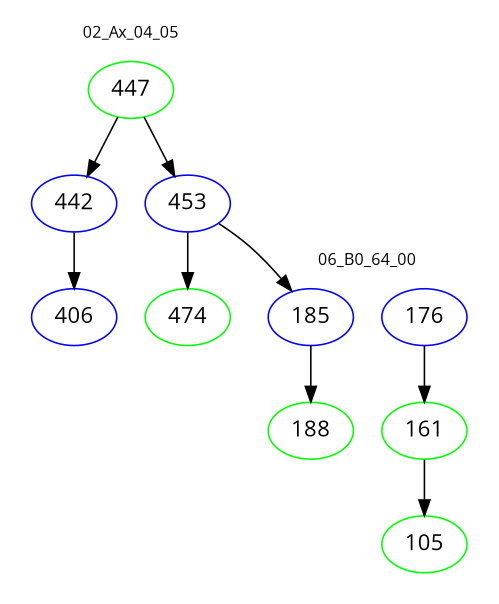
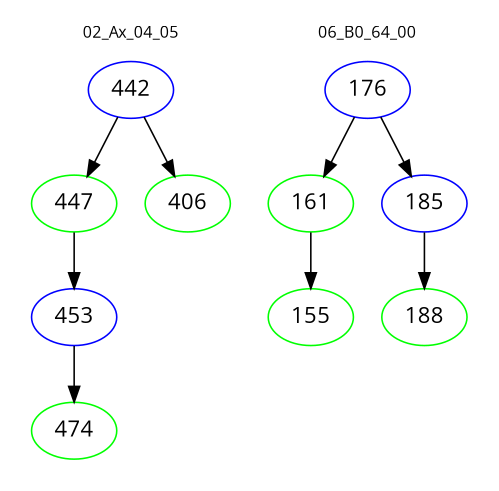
edge "447" -> "442": reversed
edge "453" -> "185": now "176" -> "185"
node "406": color blue -> green
node "105": label "105" -> "155"
